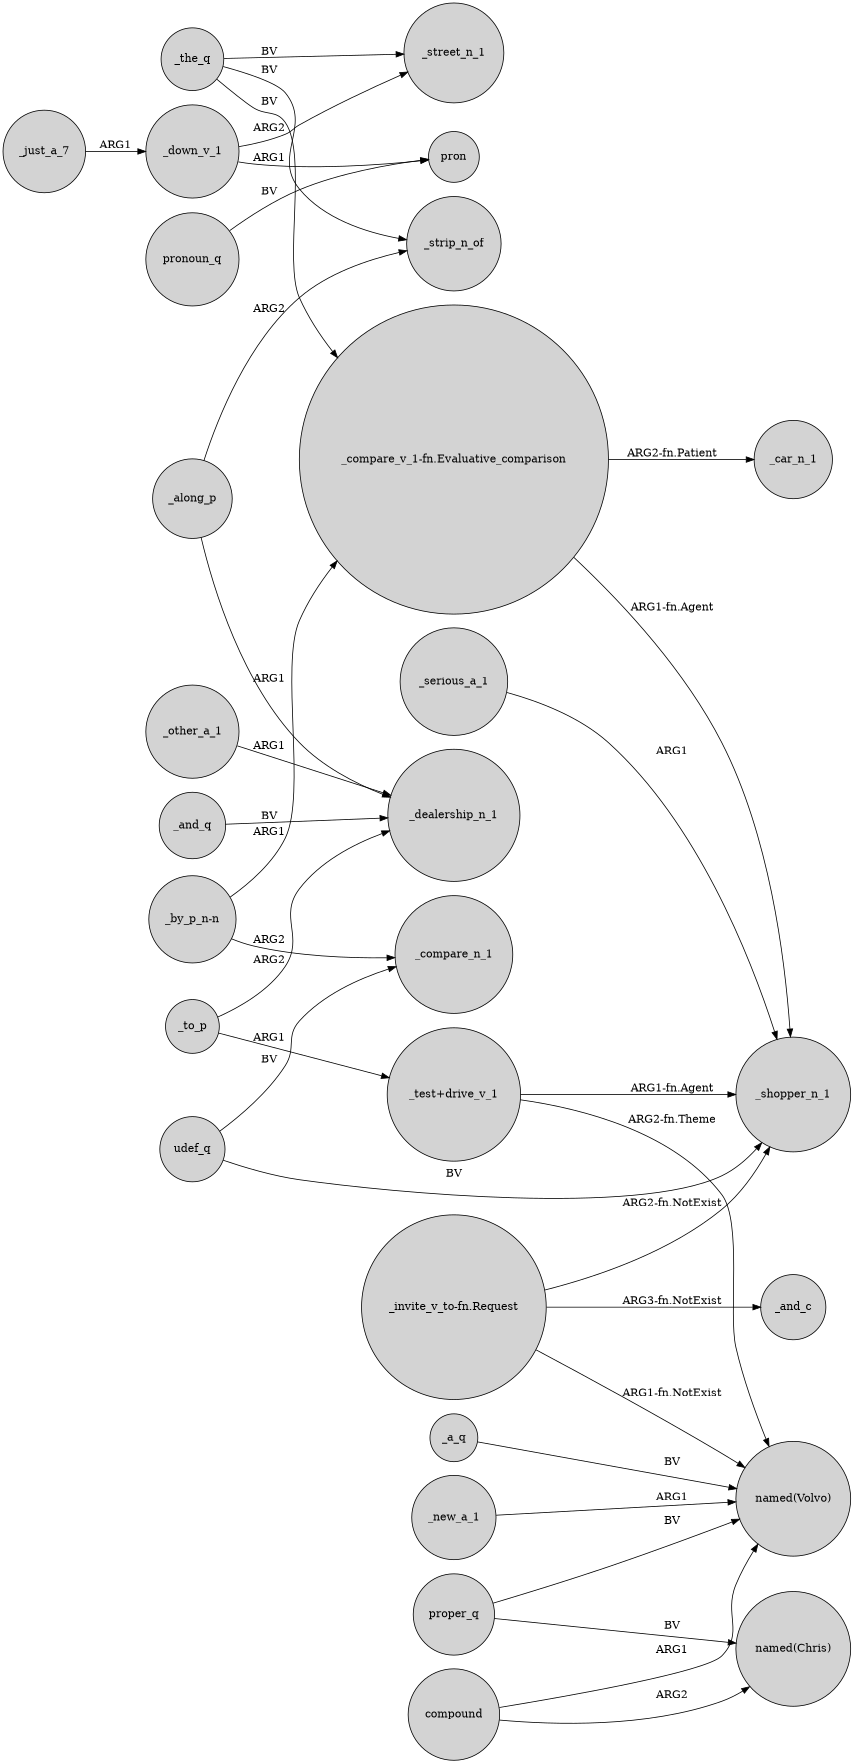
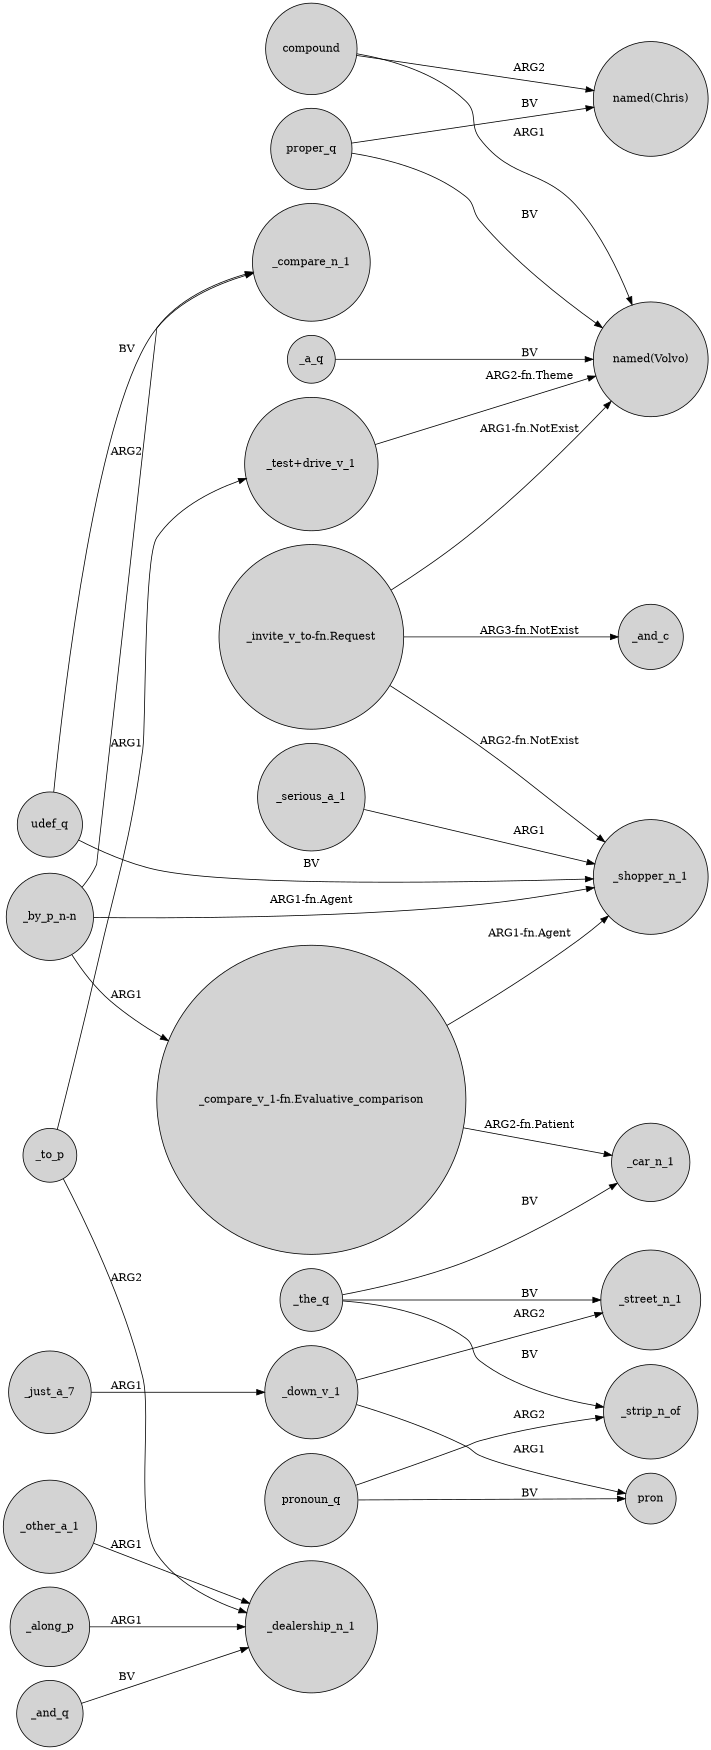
edge "_the_q" -> "_compare_v_1-fn.Evaluative_comparison": now "_the_q" -> "_car_n_1"
edge "_along_p" -> "_strip_n_of": now "pronoun_q" -> "_strip_n_of"
edge "_test+drive_v_1" -> "_shopper_n_1": now "_by_p_n-n" -> "_shopper_n_1"
node "_new_a_1": removed
